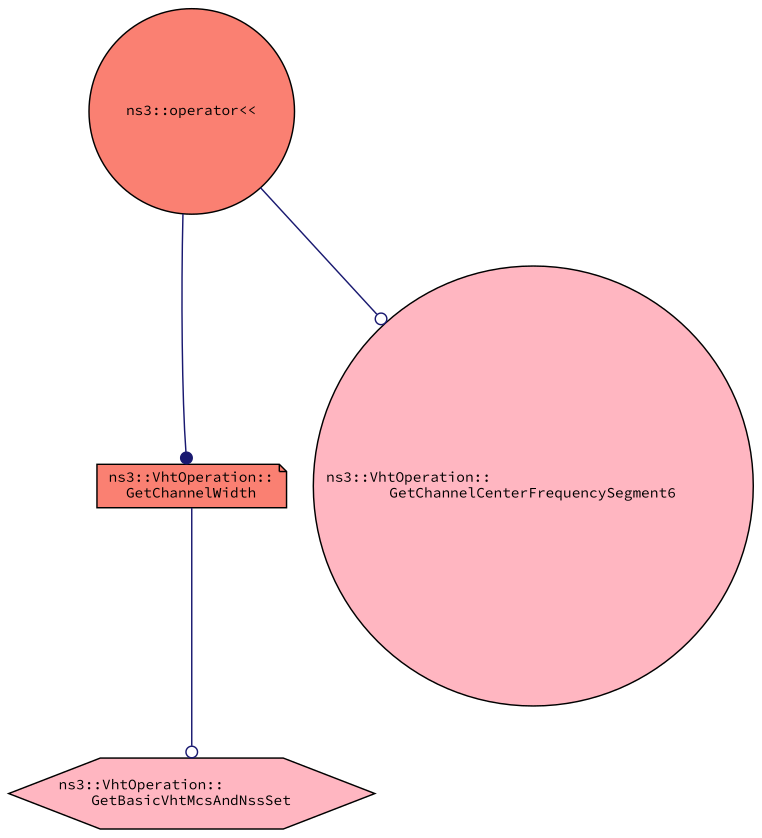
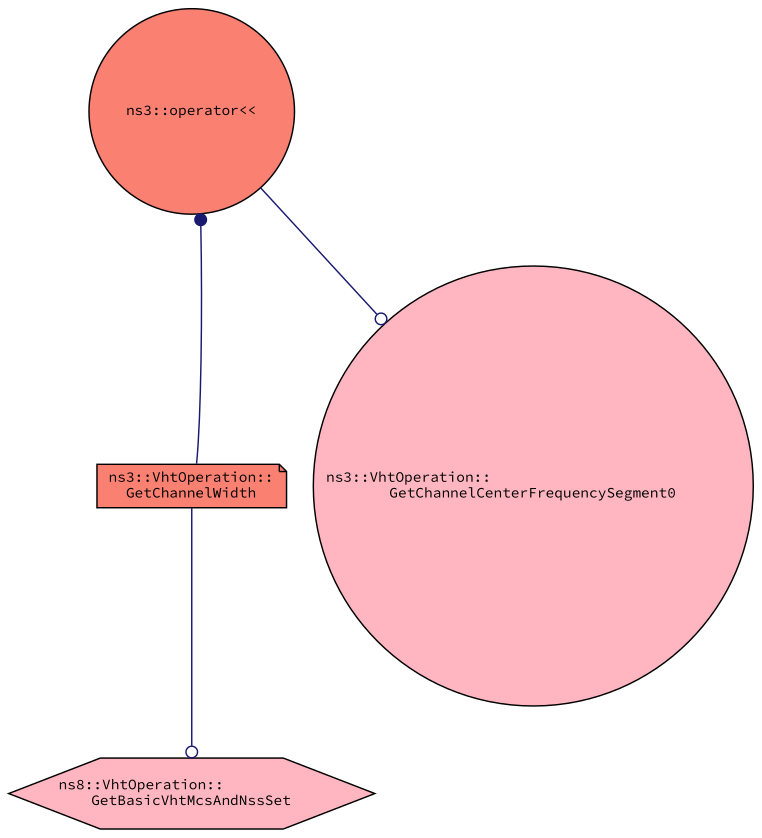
edge "ns3::operator<<" -> "ns3::VhtOperation:: GetChannelWidth": reversed
node "ns3::VhtOperation:: GetChannelCenterFrequencySegment6": label "ns3::VhtOperation:: GetChannelCenterFrequencySegment6" -> "ns3::VhtOperation:: GetChannelCenterFrequencySegment0"
node "ns3::VhtOperation:: GetBasicVhtMcsAndNssSet": label "ns3::VhtOperation:: GetBasicVhtMcsAndNssSet" -> "ns8::VhtOperation:: GetBasicVhtMcsAndNssSet"
